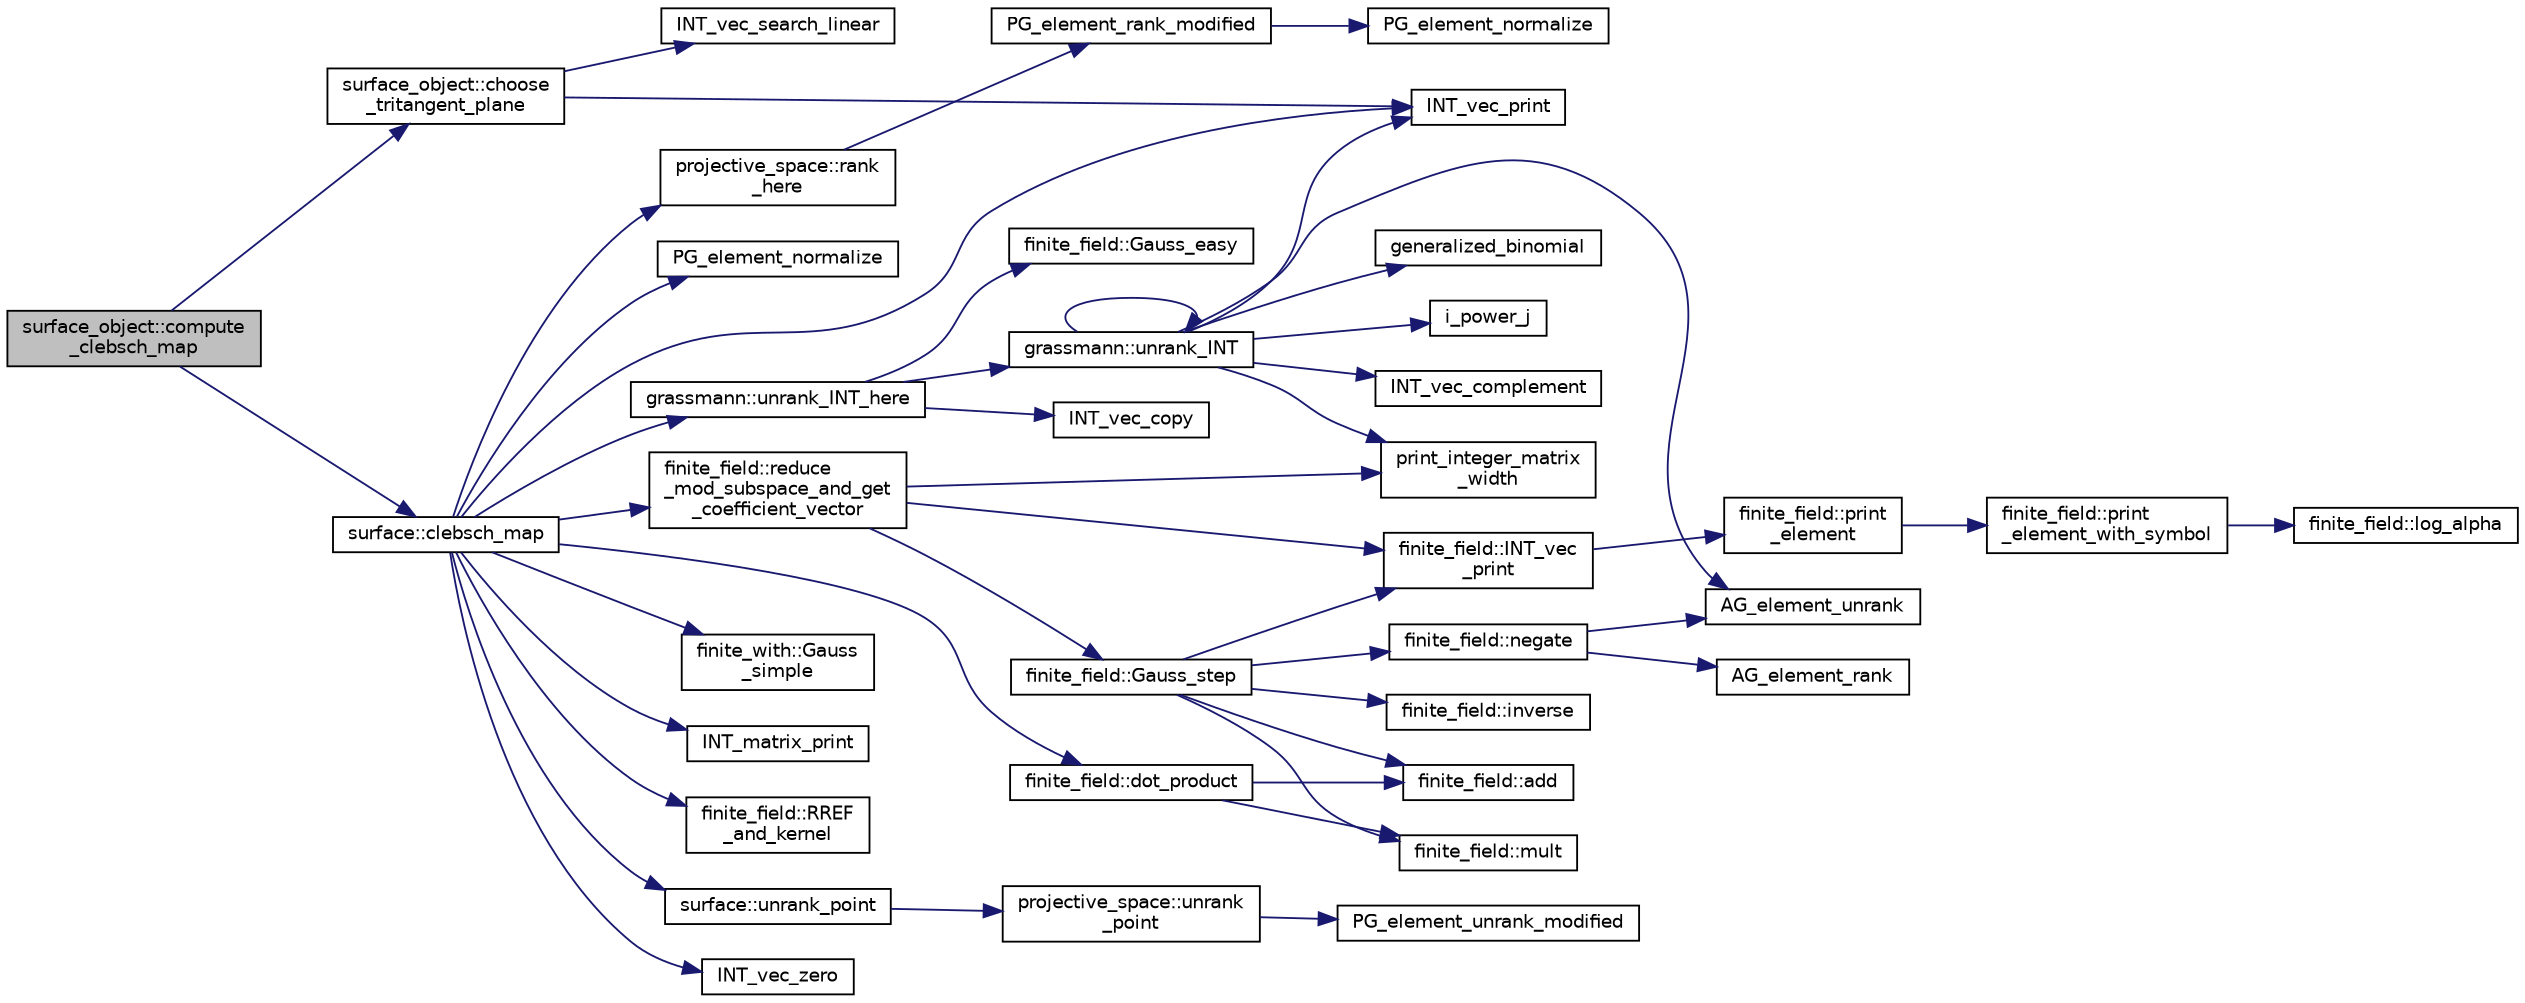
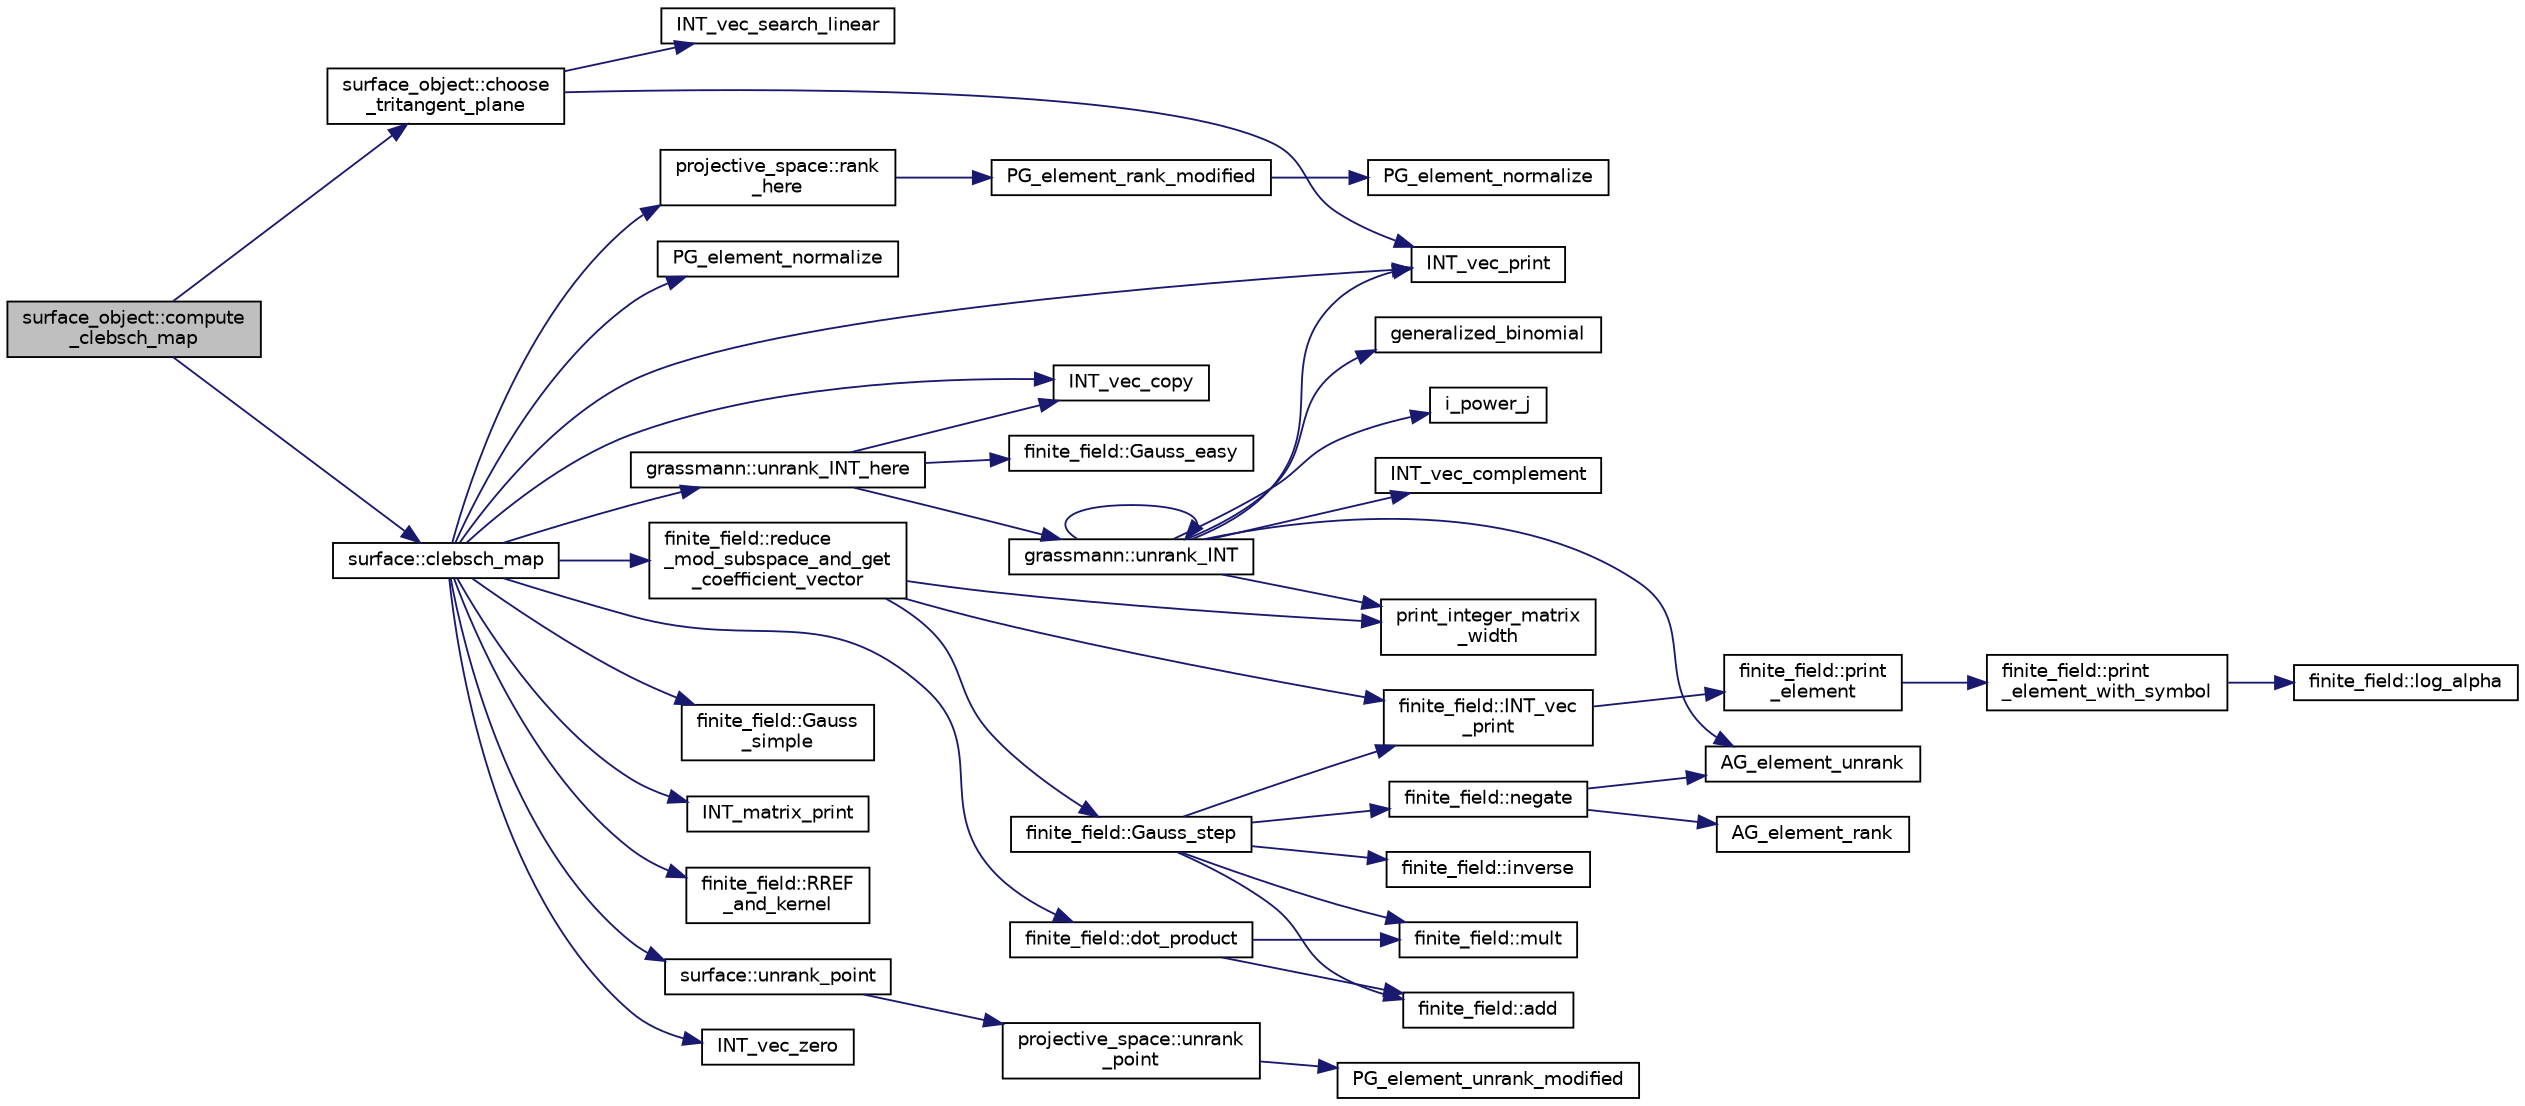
edge "surface::clebsch_map" -> "INT_vec_copy": added
node "finite_with::Gauss _simple": label "finite_with::Gauss _simple" -> "finite_field::Gauss _simple"
